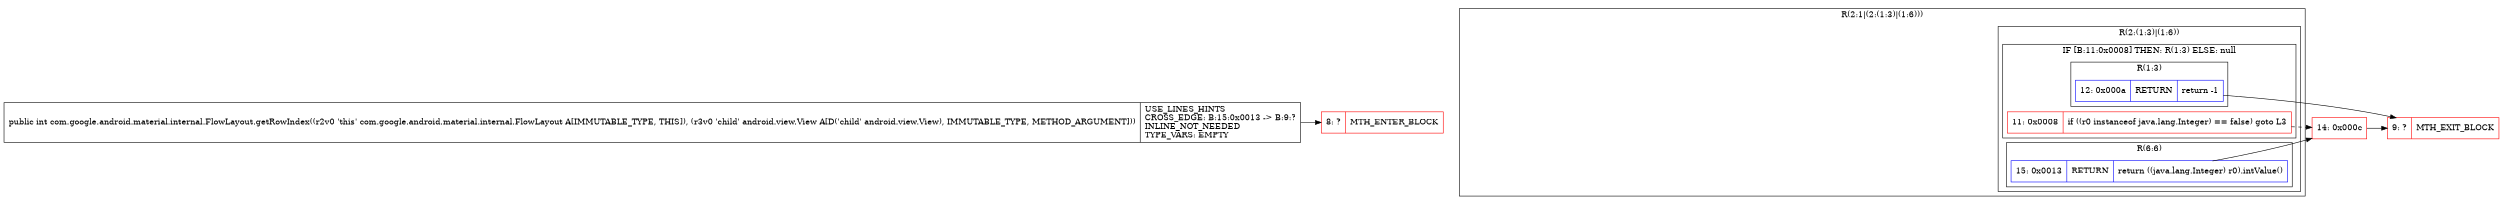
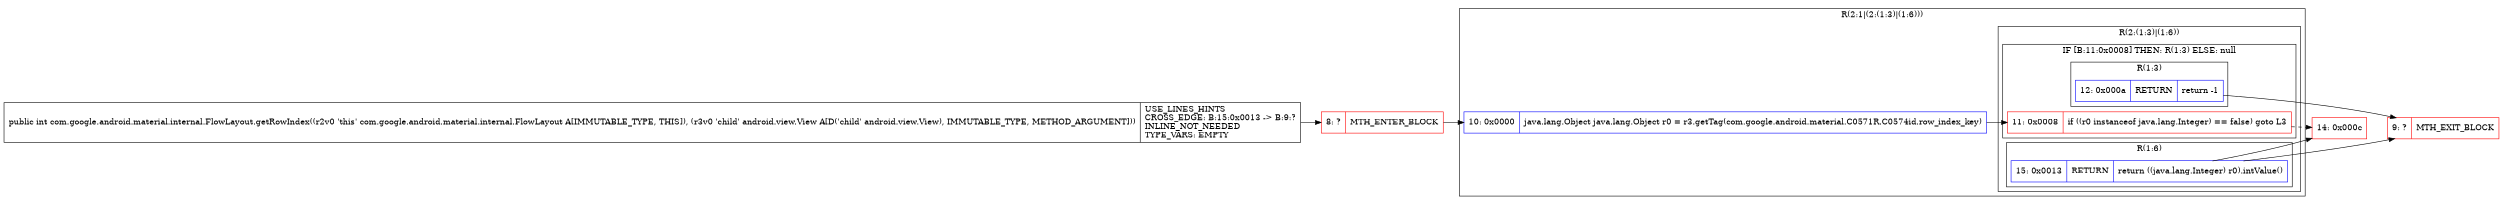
node "10: 0x0000": added
edge "14: 0x000c" -> "9: ?": now "15: 0x0013" -> "9: ?"
cluster "R(6:6)": label "R(6:6)" -> "R(1:6)"
